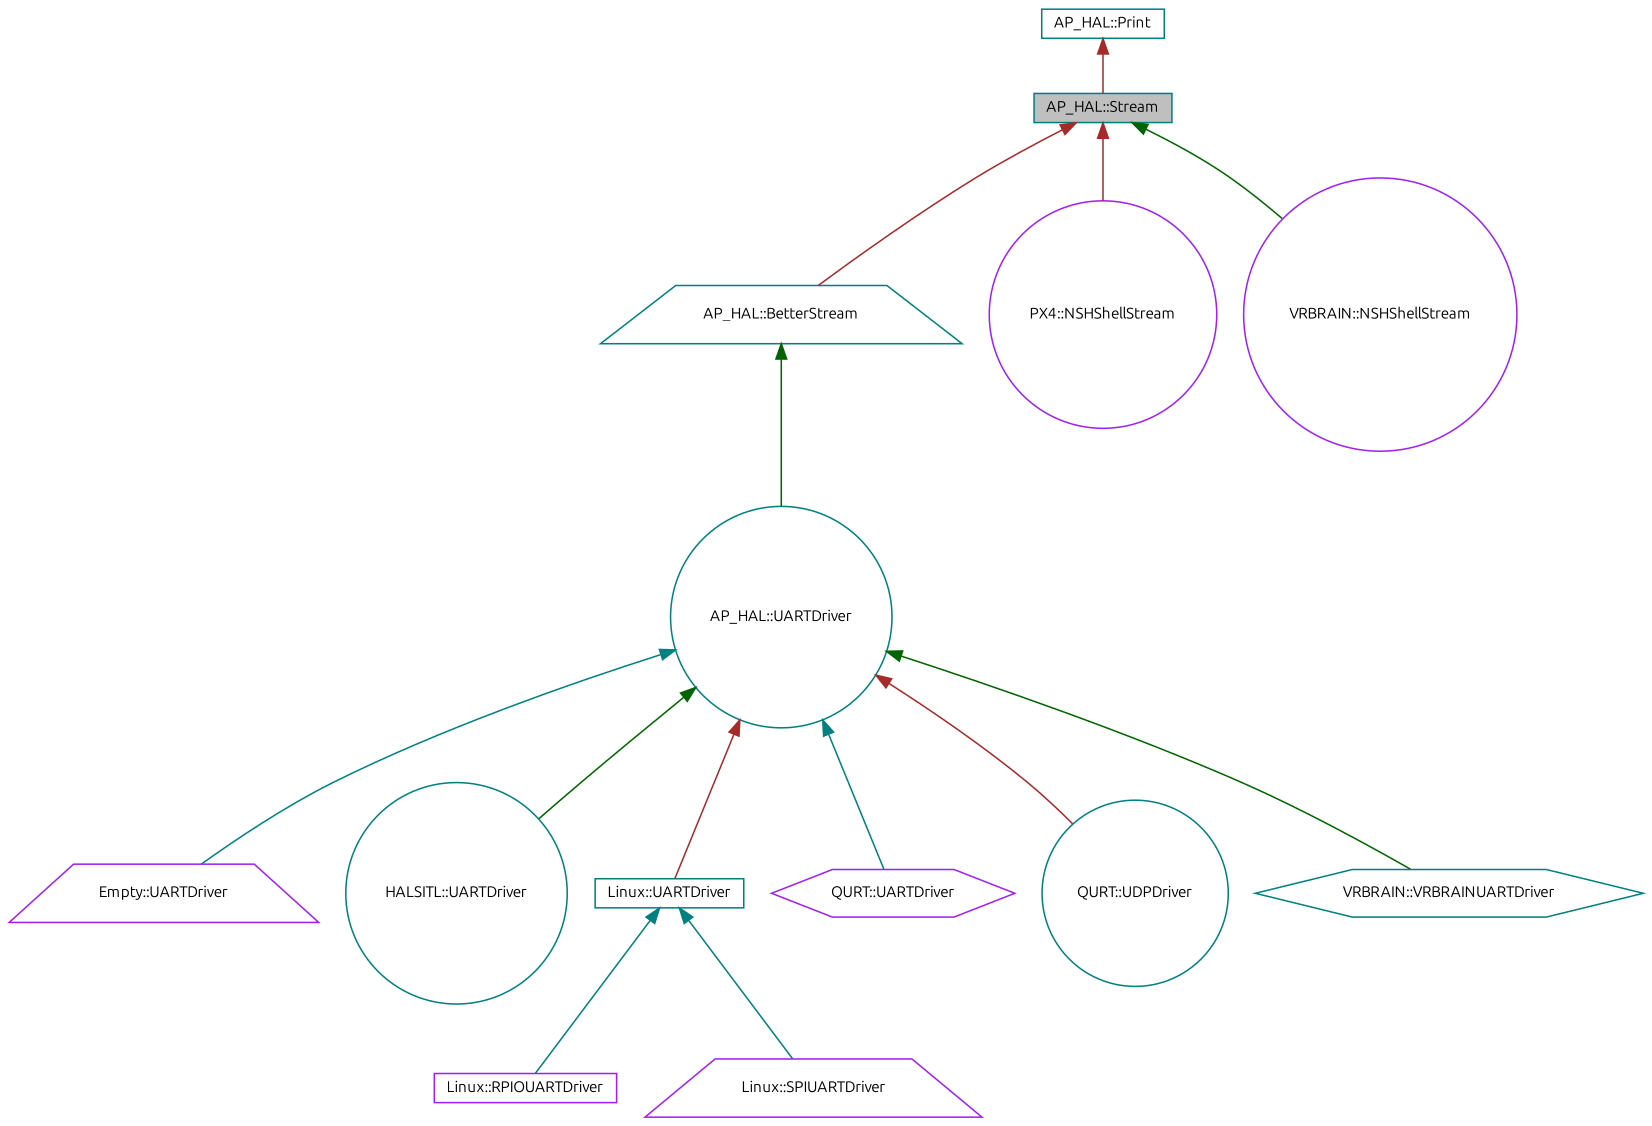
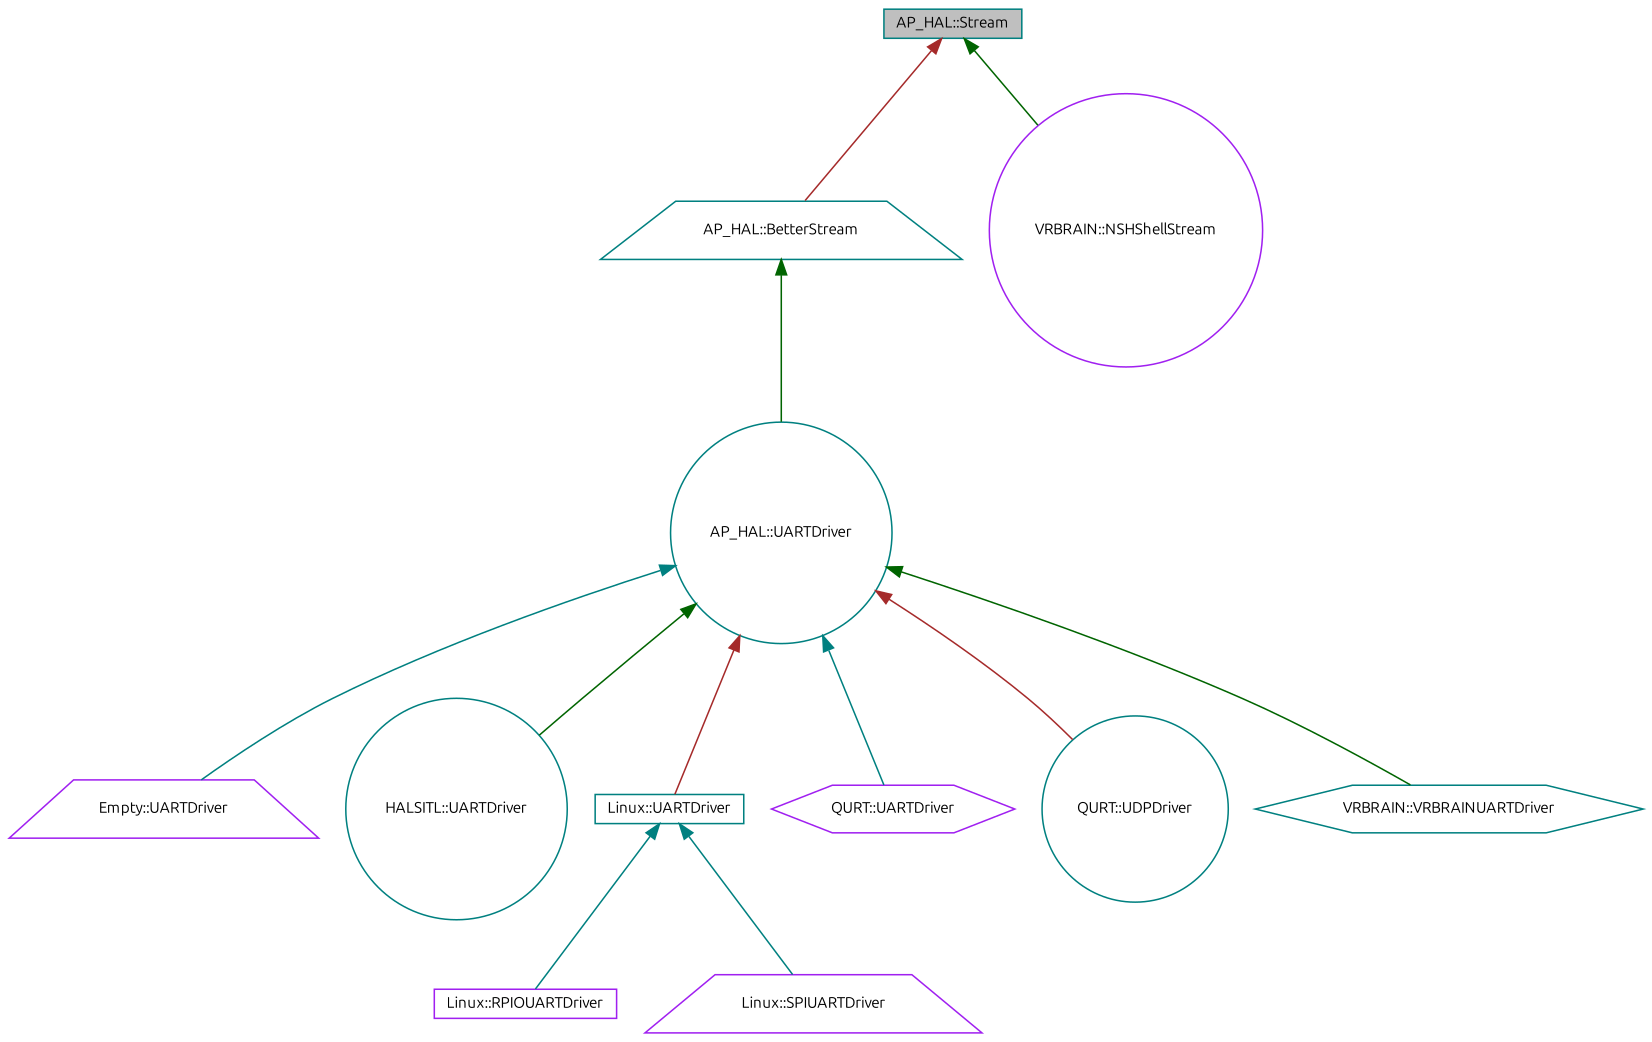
node "AP_HAL::Print": removed
node "PX4::NSHShellStream": removed
